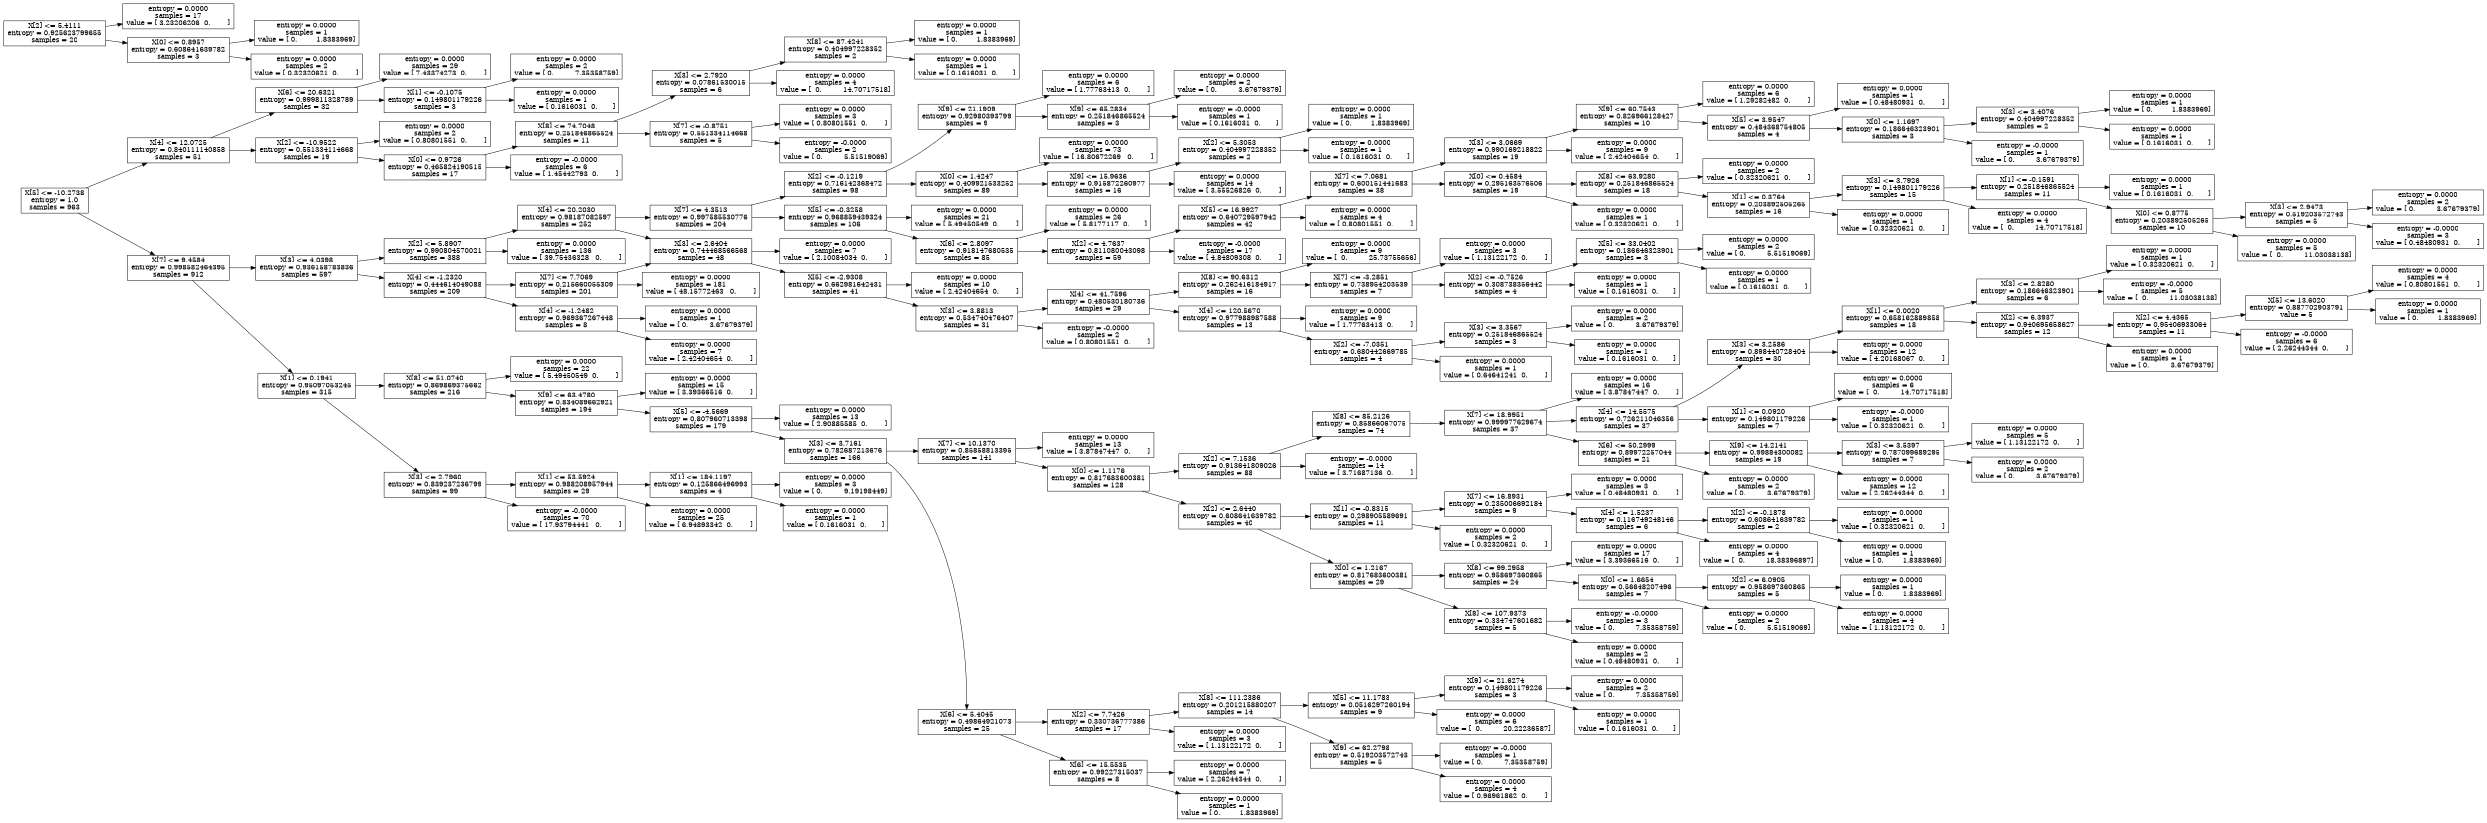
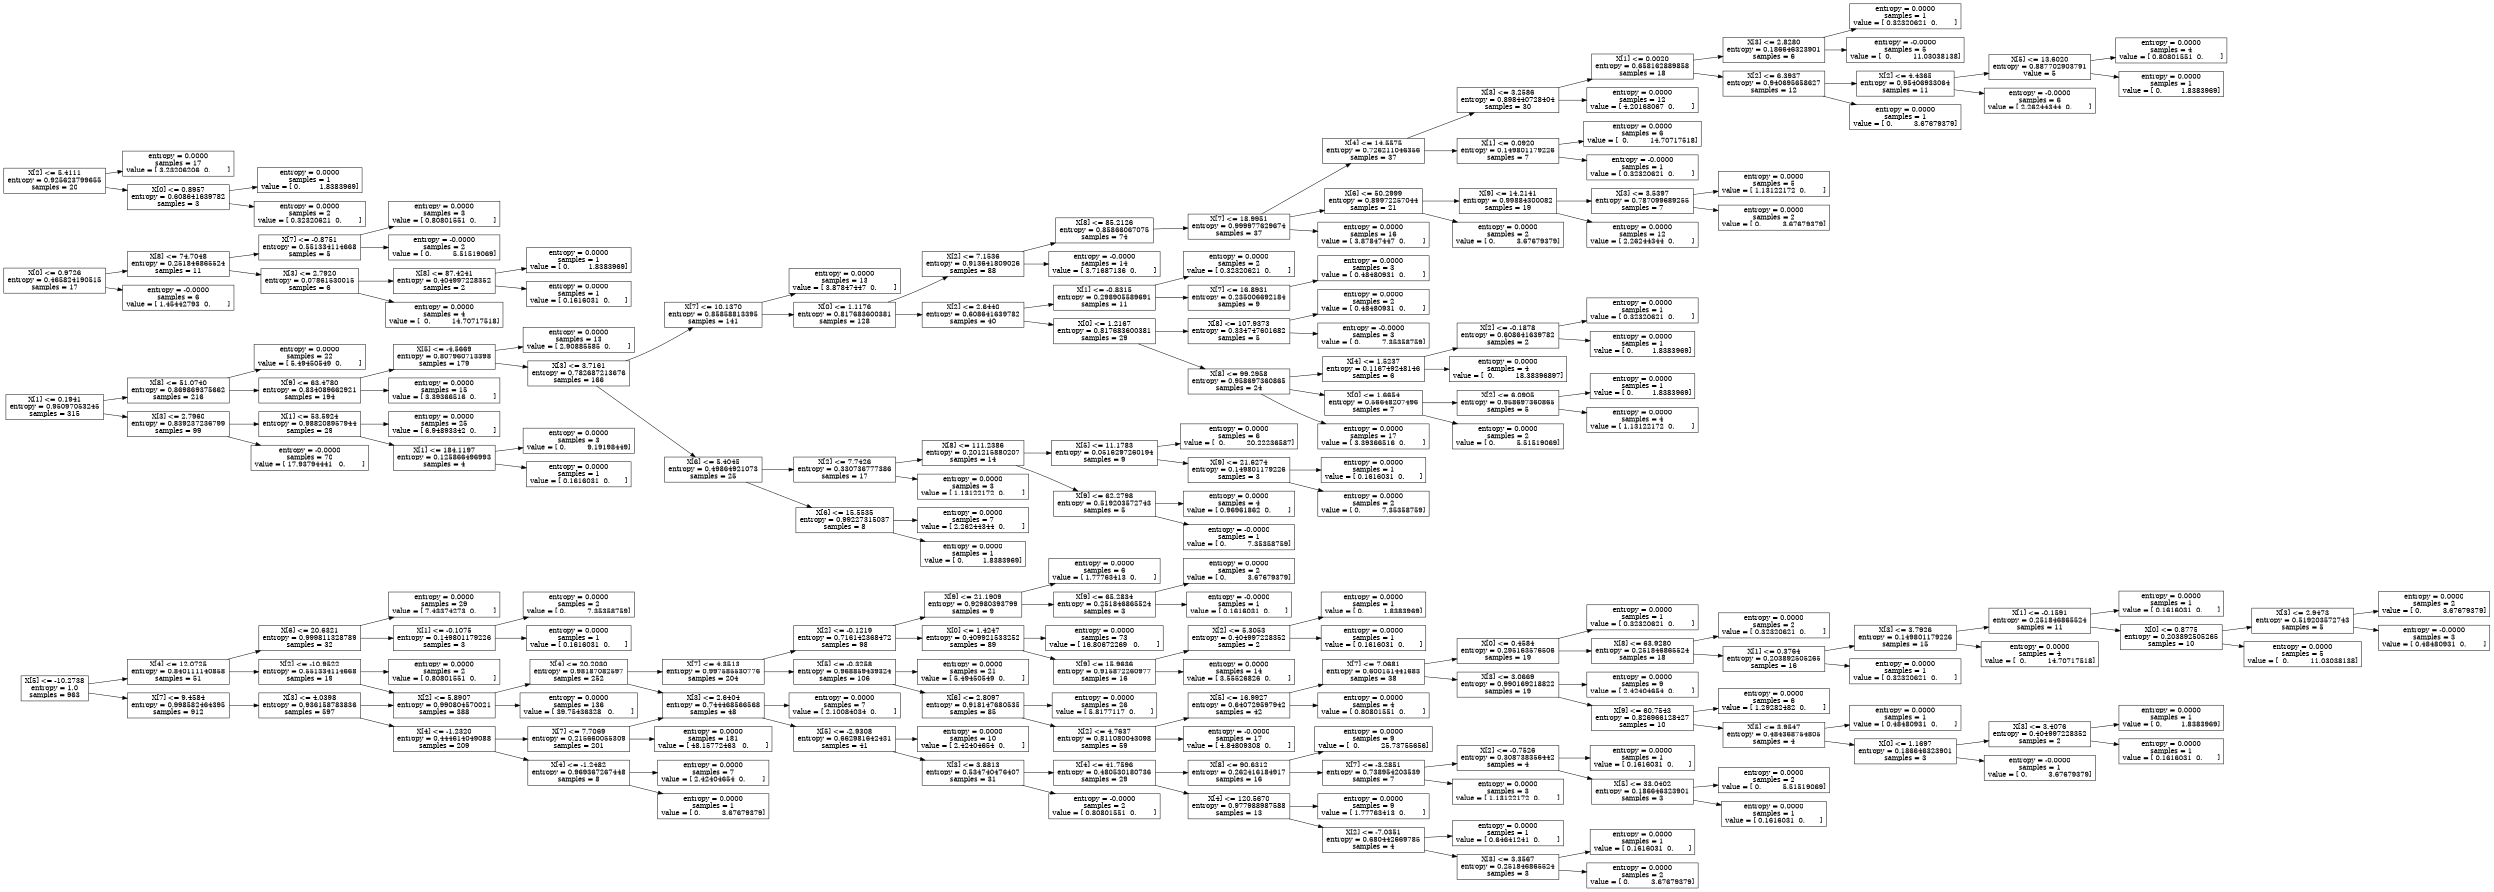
edge "X[2] <= -10.9522 entropy = 0.551334114668 samples = 19" -> "X[0] <= 0.9726 entropy = 0.465824190515 samples = 17": now "X[2] <= -10.9522 entropy = 0.551334114668 samples = 19" -> "X[2] <= 5.8907 entropy = 0.990804570021 samples = 388"
edge "X[7] <= 9.4584 entropy = 0.998582464395 samples = 912" -> "X[1] <= 0.1941 entropy = 0.95097053245 samples = 315": removed
node "X[3] <= 3.5397 entropy = 0.787099689295 samples = 7": label "X[3] <= 3.5397 entropy = 0.787099689295 samples = 7" -> "X[3] <= 3.5397 entropy = 0.787099689255 samples = 7"
edge "X[7] <= 16.8931 entropy = 0.235006692184 samples = 9" -> "X[4] <= 1.5237 entropy = 0.116749248146 samples = 6": now "X[8] <= 99.2958 entropy = 0.958697360865 samples = 24" -> "X[4] <= 1.5237 entropy = 0.116749248146 samples = 6"
